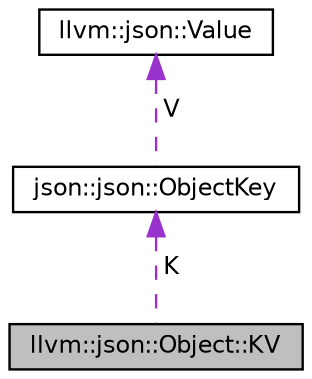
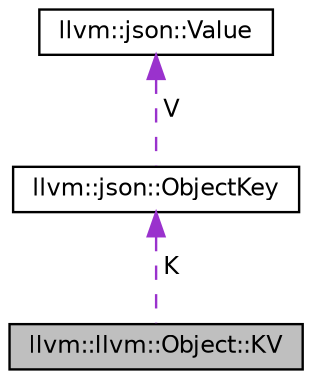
node "json::json::ObjectKey": label "json::json::ObjectKey" -> "llvm::json::ObjectKey"
node "llvm::json::Object::KV": label "llvm::json::Object::KV" -> "llvm::llvm::Object::KV"
